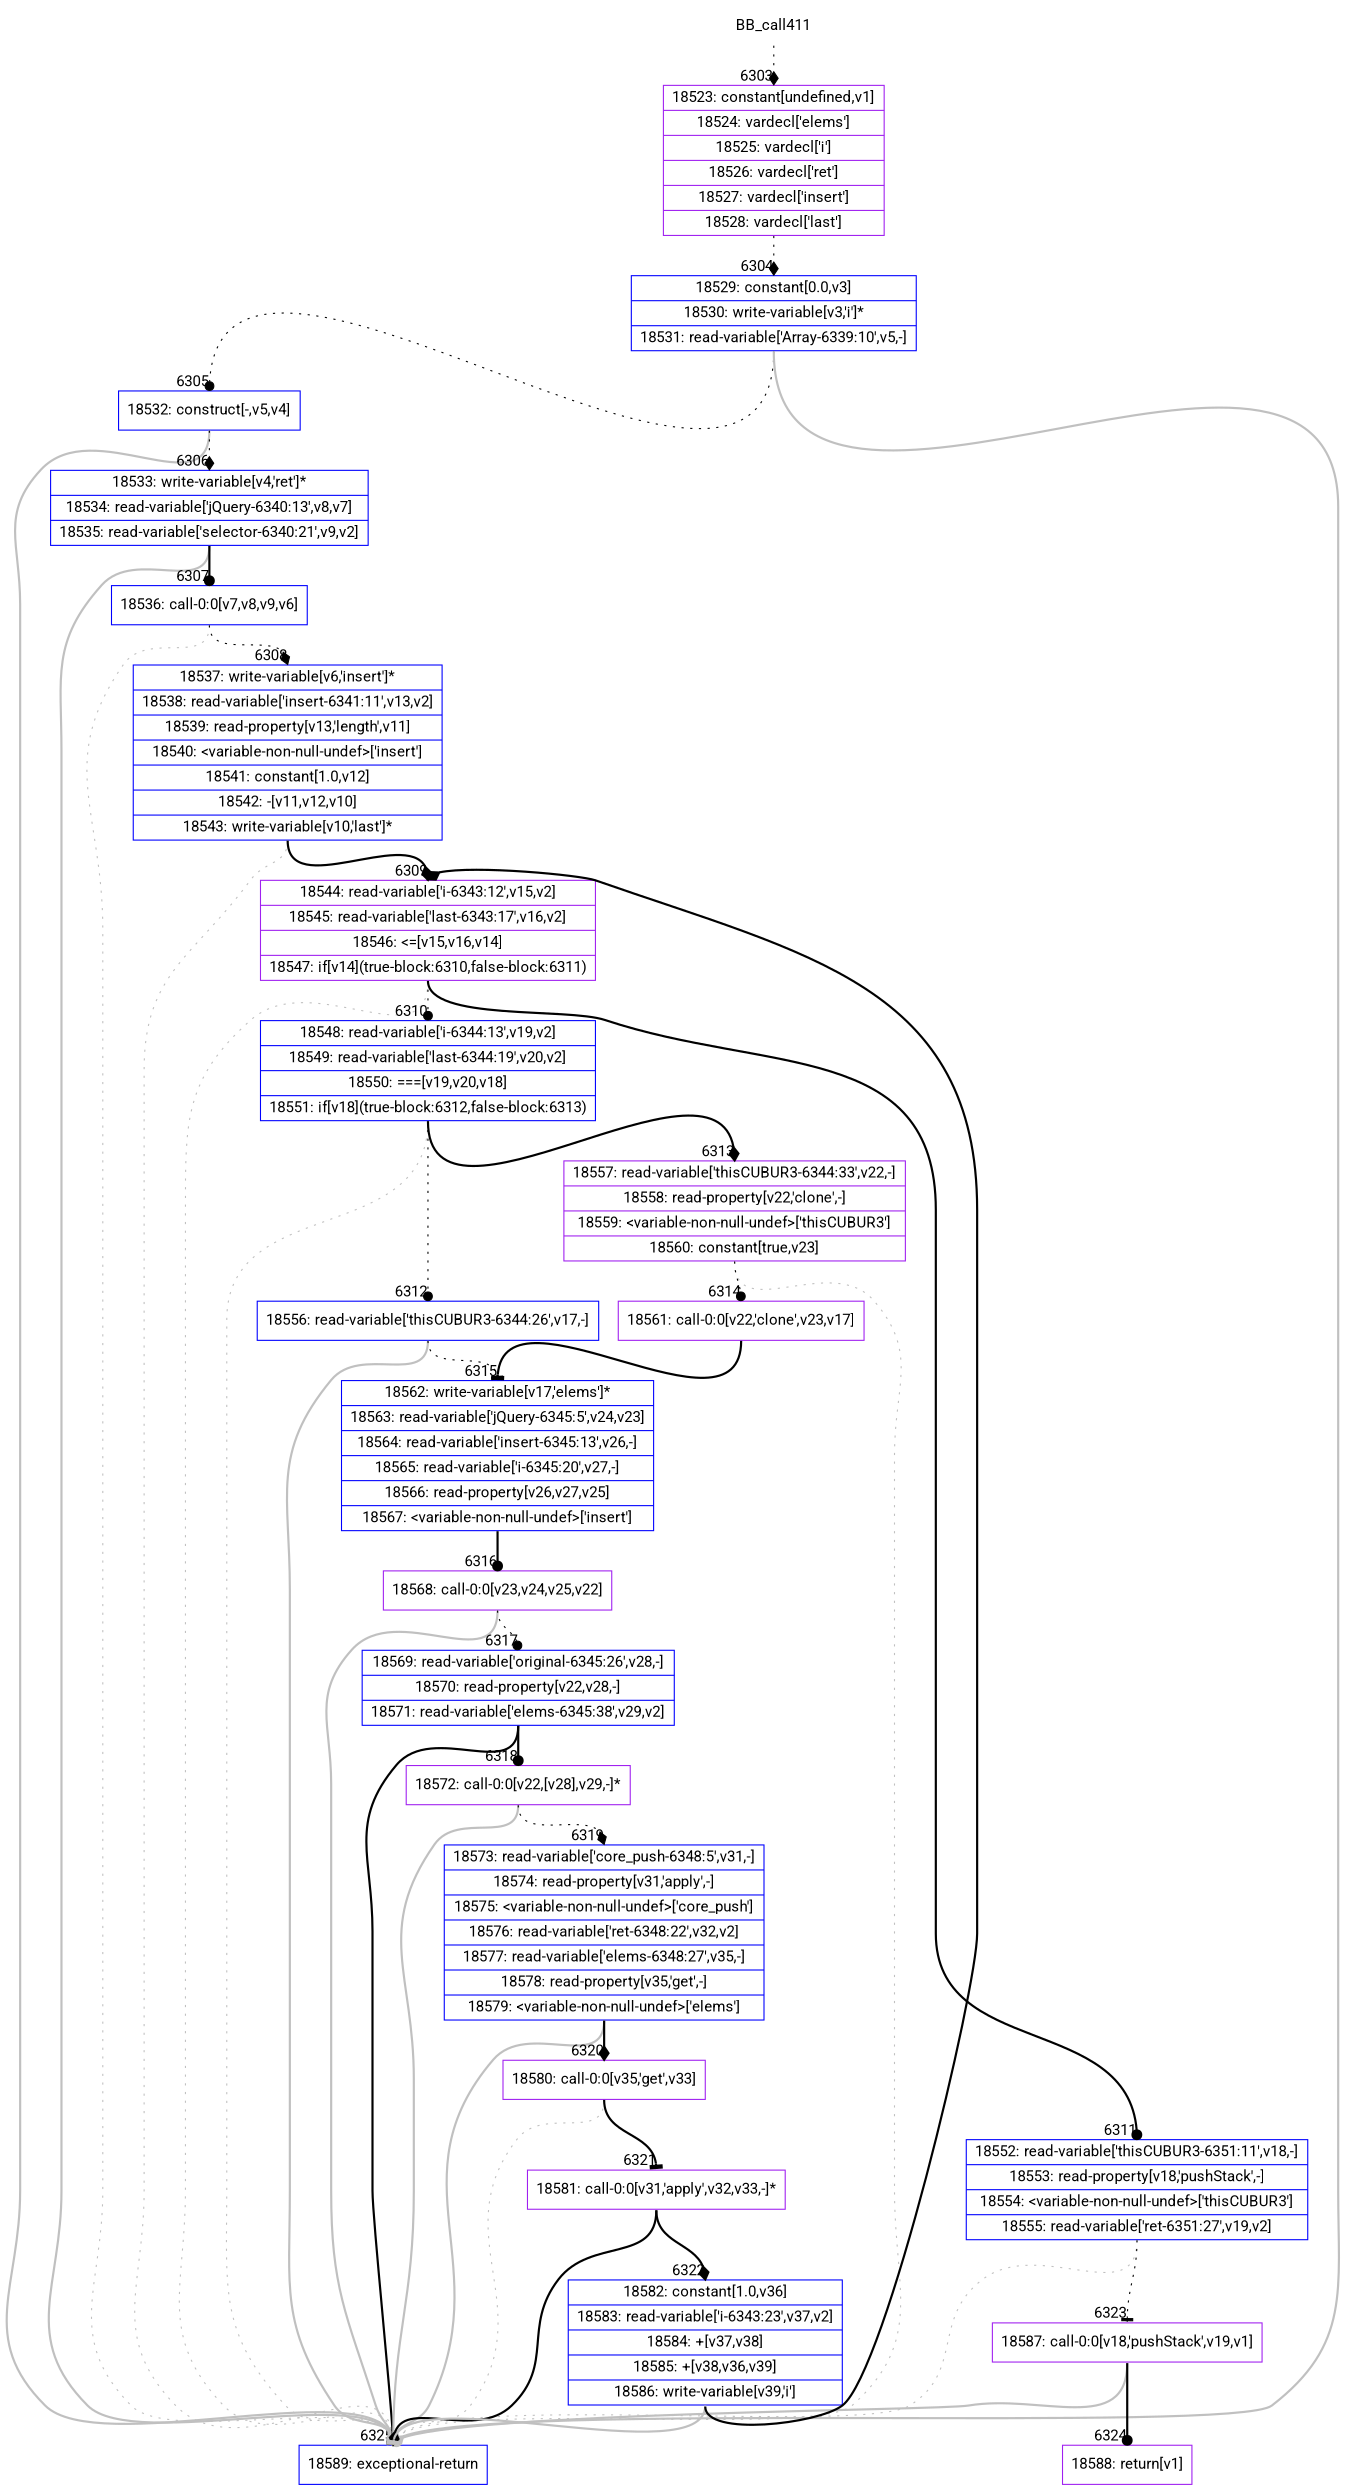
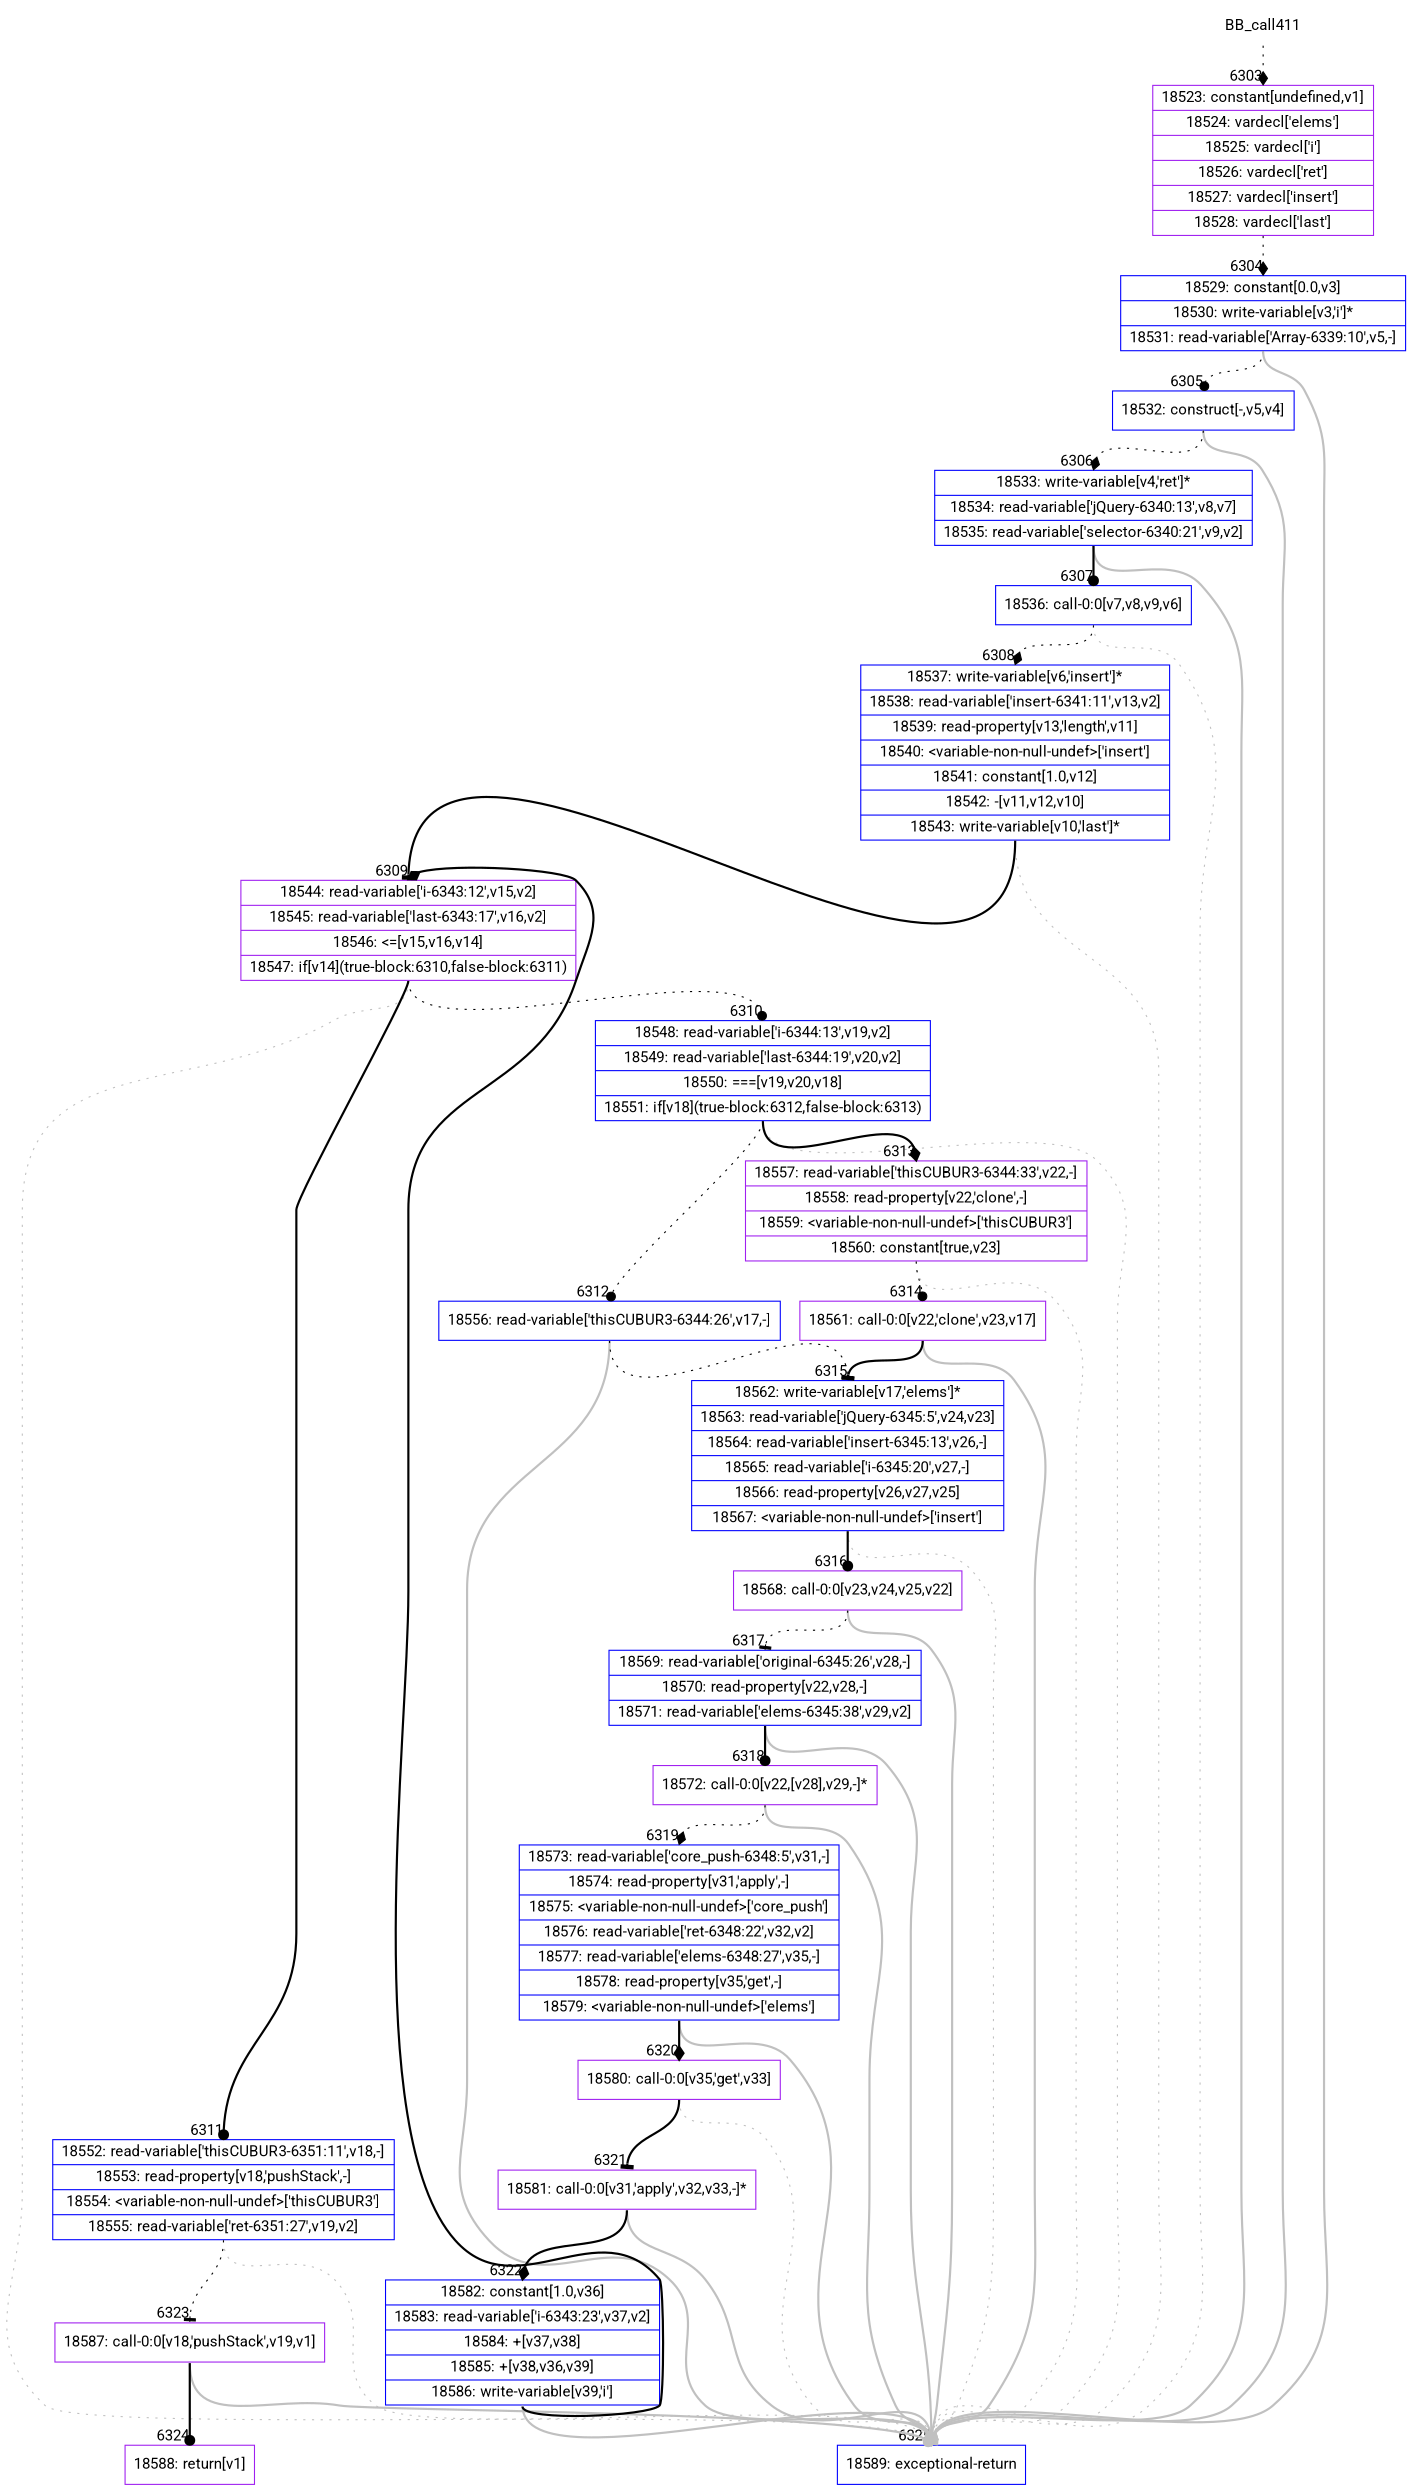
edge "18537: write-variable[v6,'insert']*" -> "18544: read-variable['i-6343:12',v15,v2]": arrowhead diamond -> tee
edge "18568: call-0:0[v23,v24,v25,v22]" -> "18569: read-variable['original-6345:26',v28,-]": arrowhead dot -> tee
edge "18561: call-0:0[v22,'clone',v23,v17]" -> "18589: exceptional-return": added
edge "18562: write-variable[v17,'elems']*" -> "18589: exceptional-return": added
edge "18569: read-variable['original-6345:26',v28,-]" -> "18589: exceptional-return": color black -> gray
edge "18581: call-0:0[v31,'apply',v32,v33,-]*" -> "18589: exceptional-return": color black -> gray
